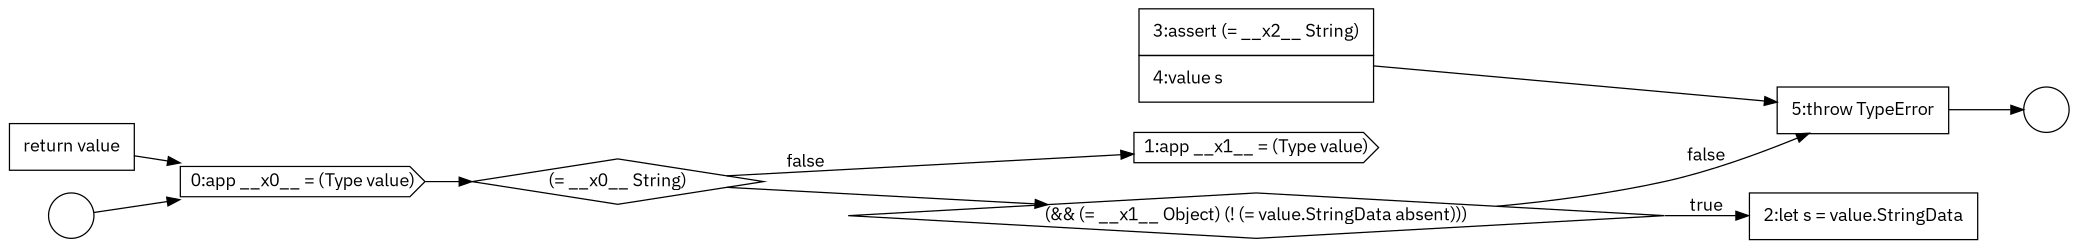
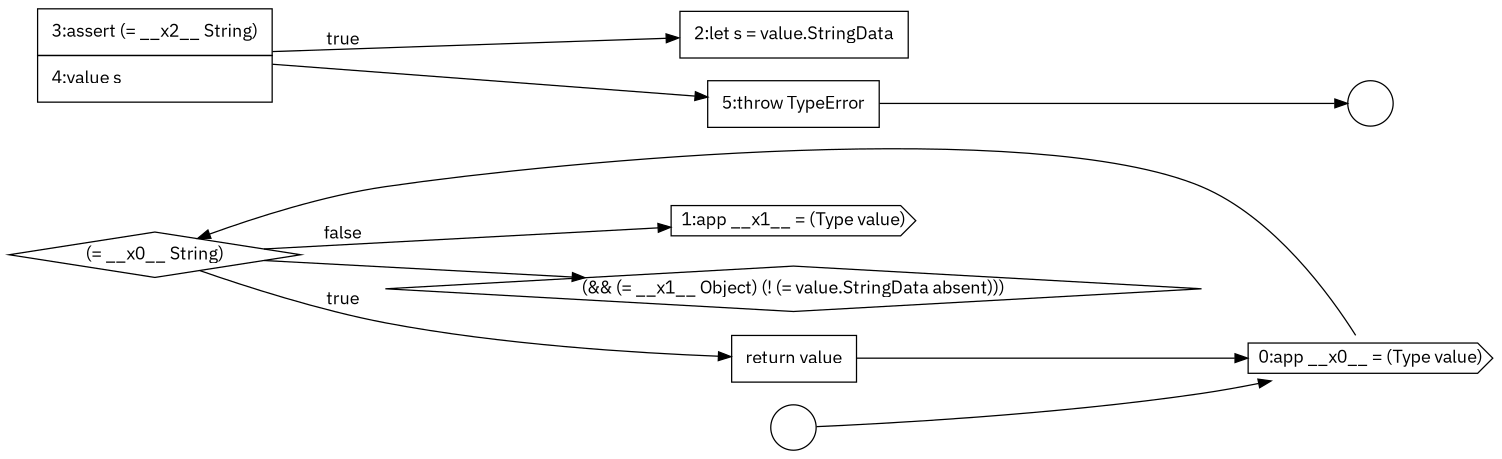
edge "(&& (= __x1__ Object) (! (= value.StringData absent)))" -> "5:throw TypeError": removed, label "false"
edge "(&& (= __x1__ Object) (! (= value.StringData absent)))" -> "2:let s = value.StringData": now "3:assert (= __x2__ String)" -> "2:let s = value.StringData"
edge "(= __x0__ String)" -> "return value": added, label "true"
